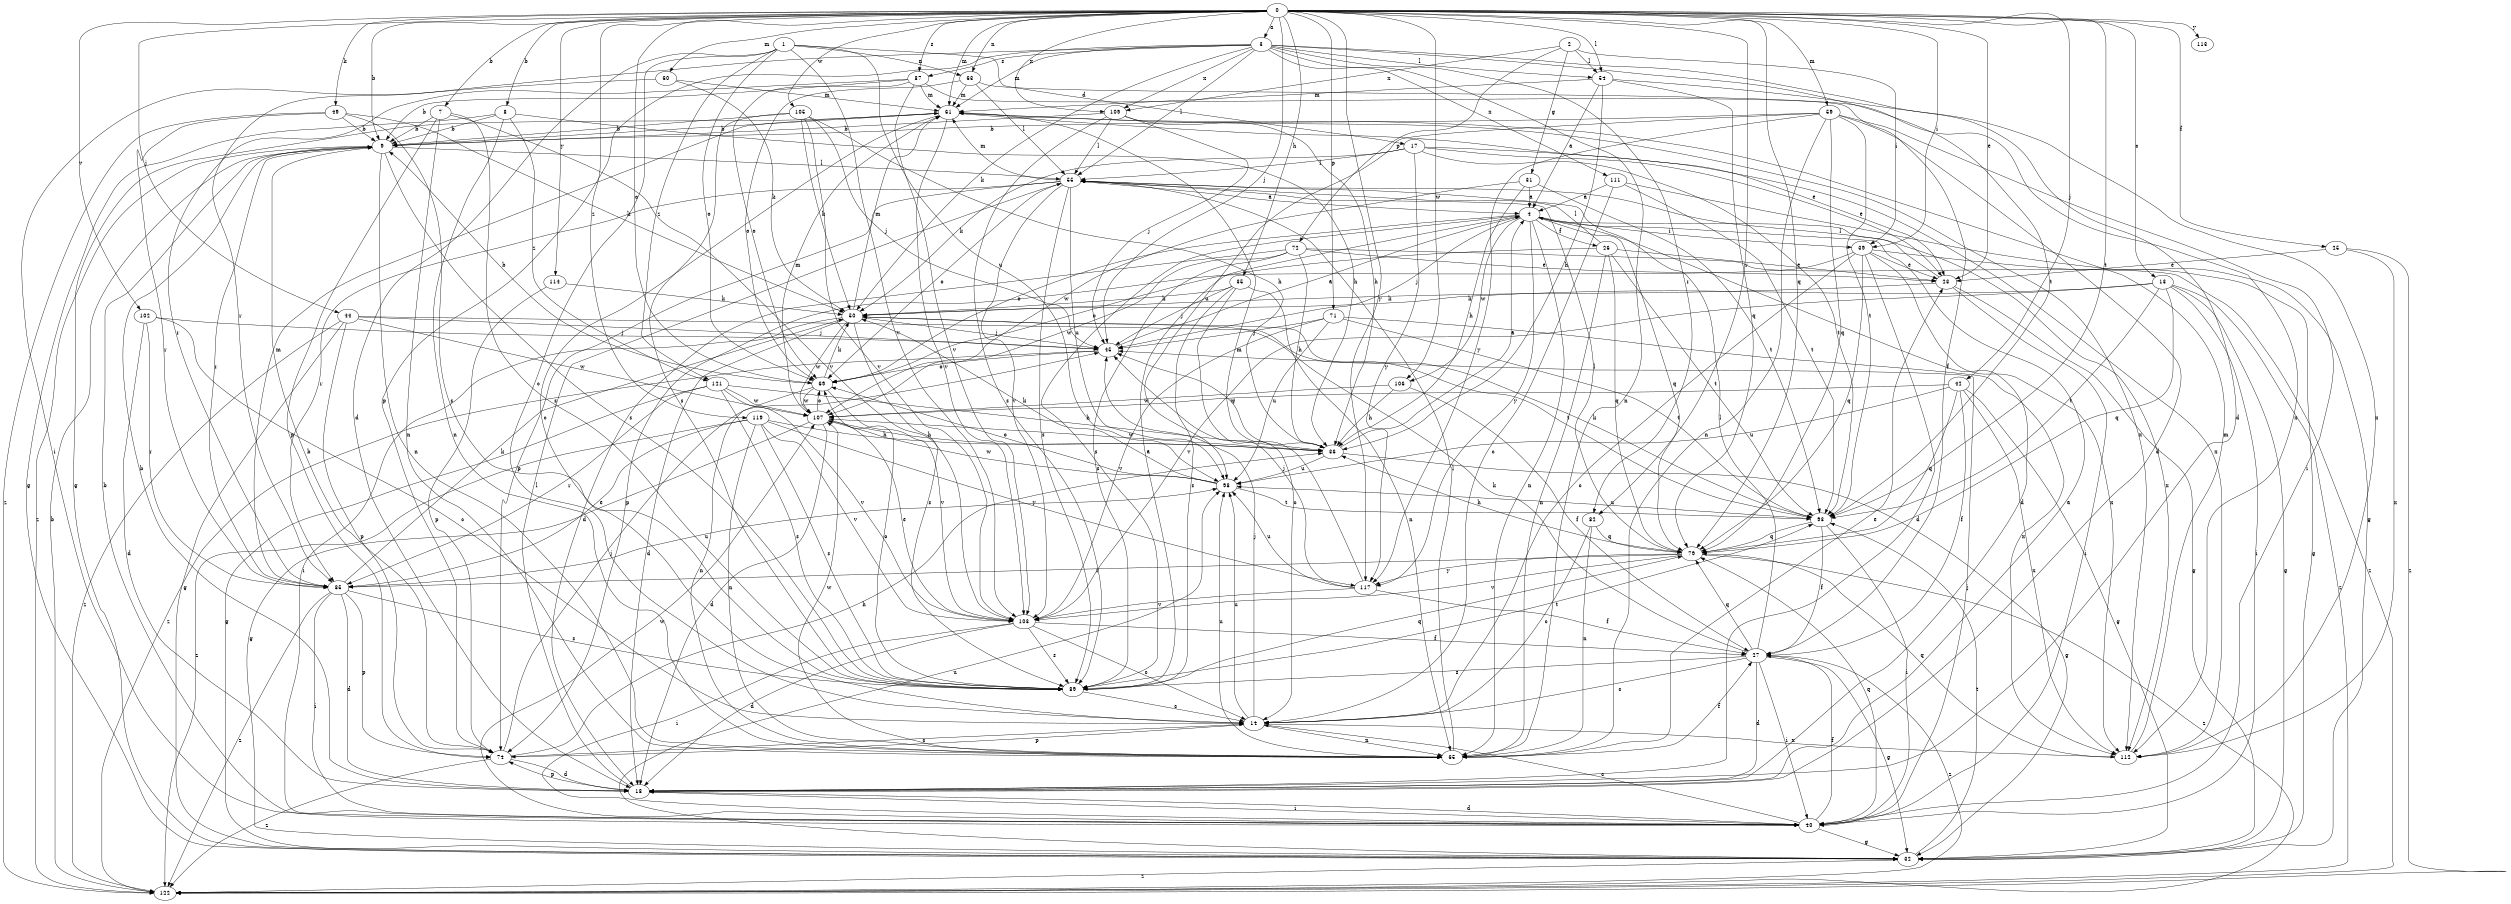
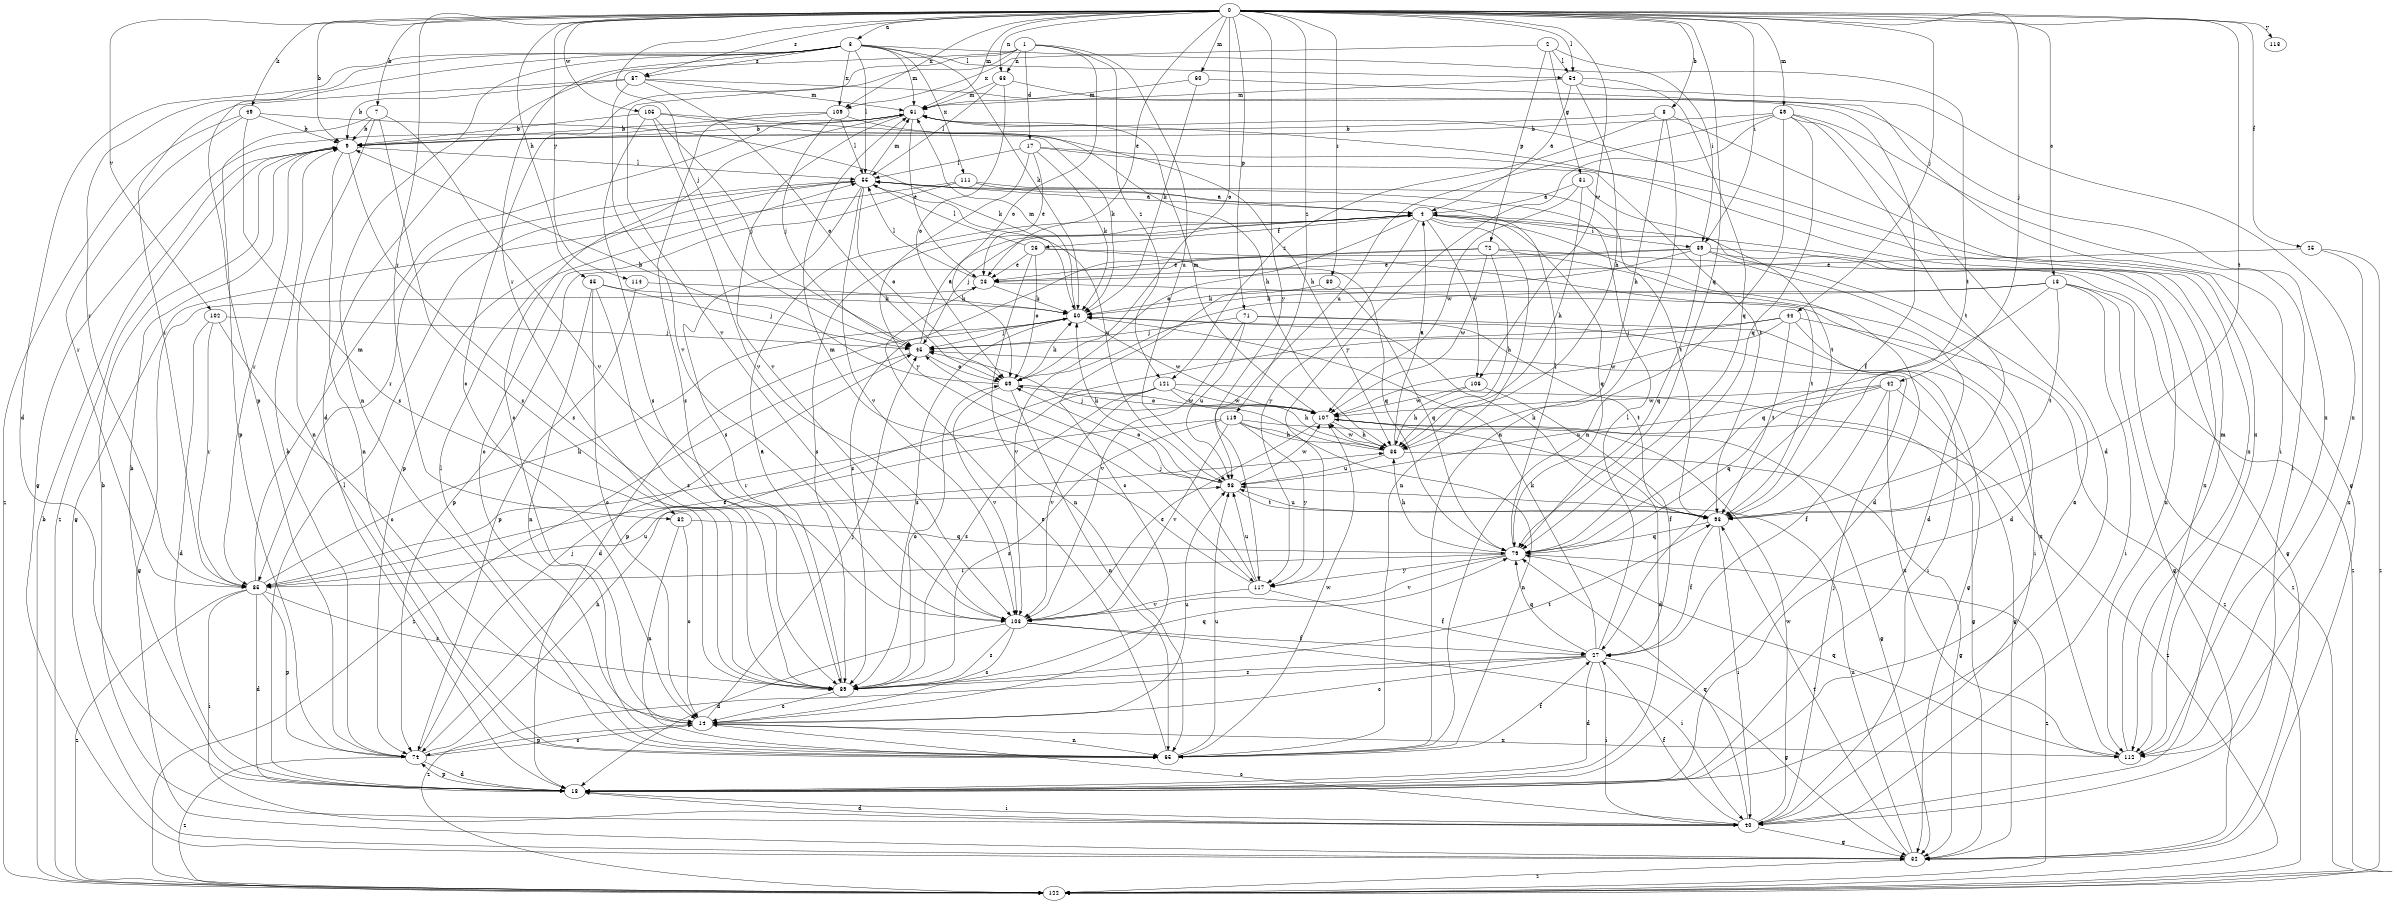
node "80": added
